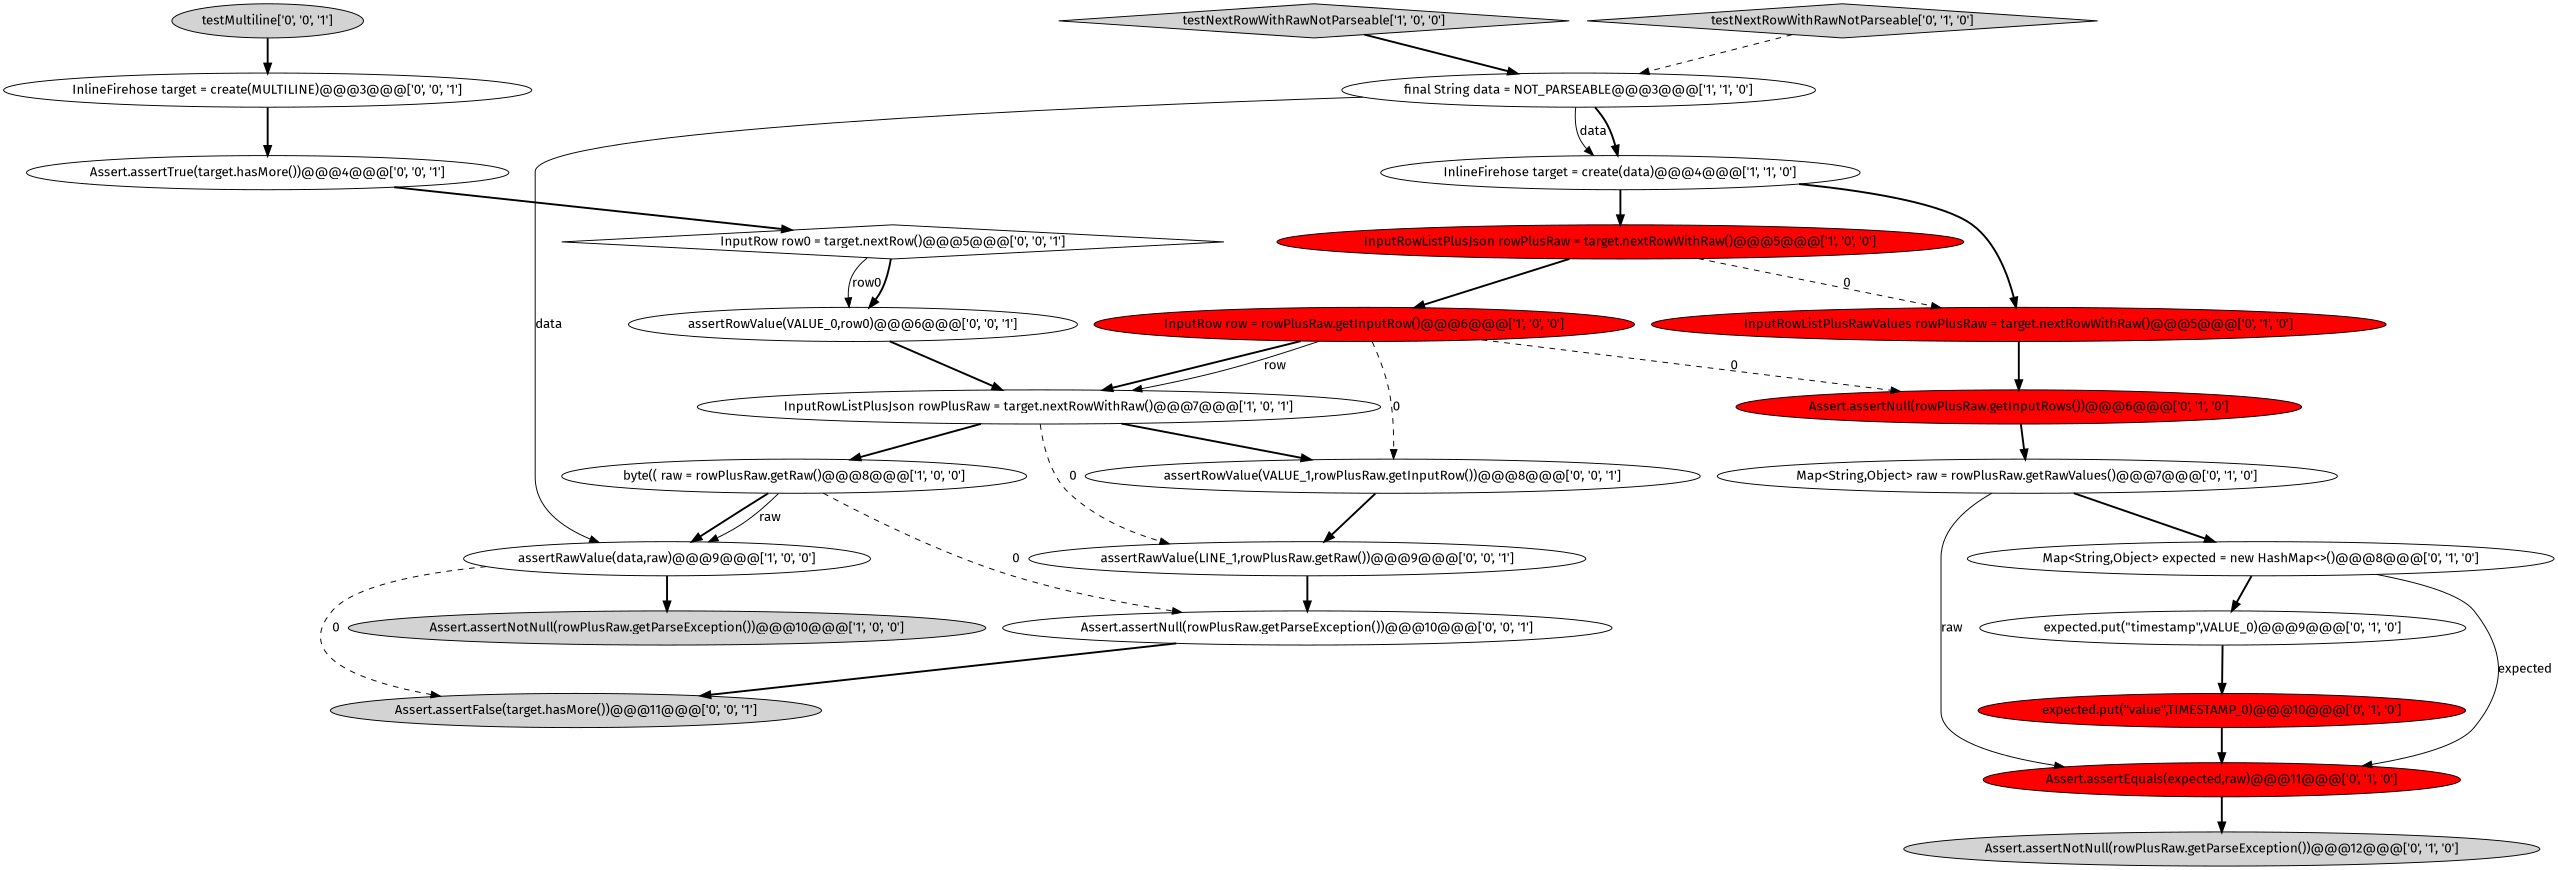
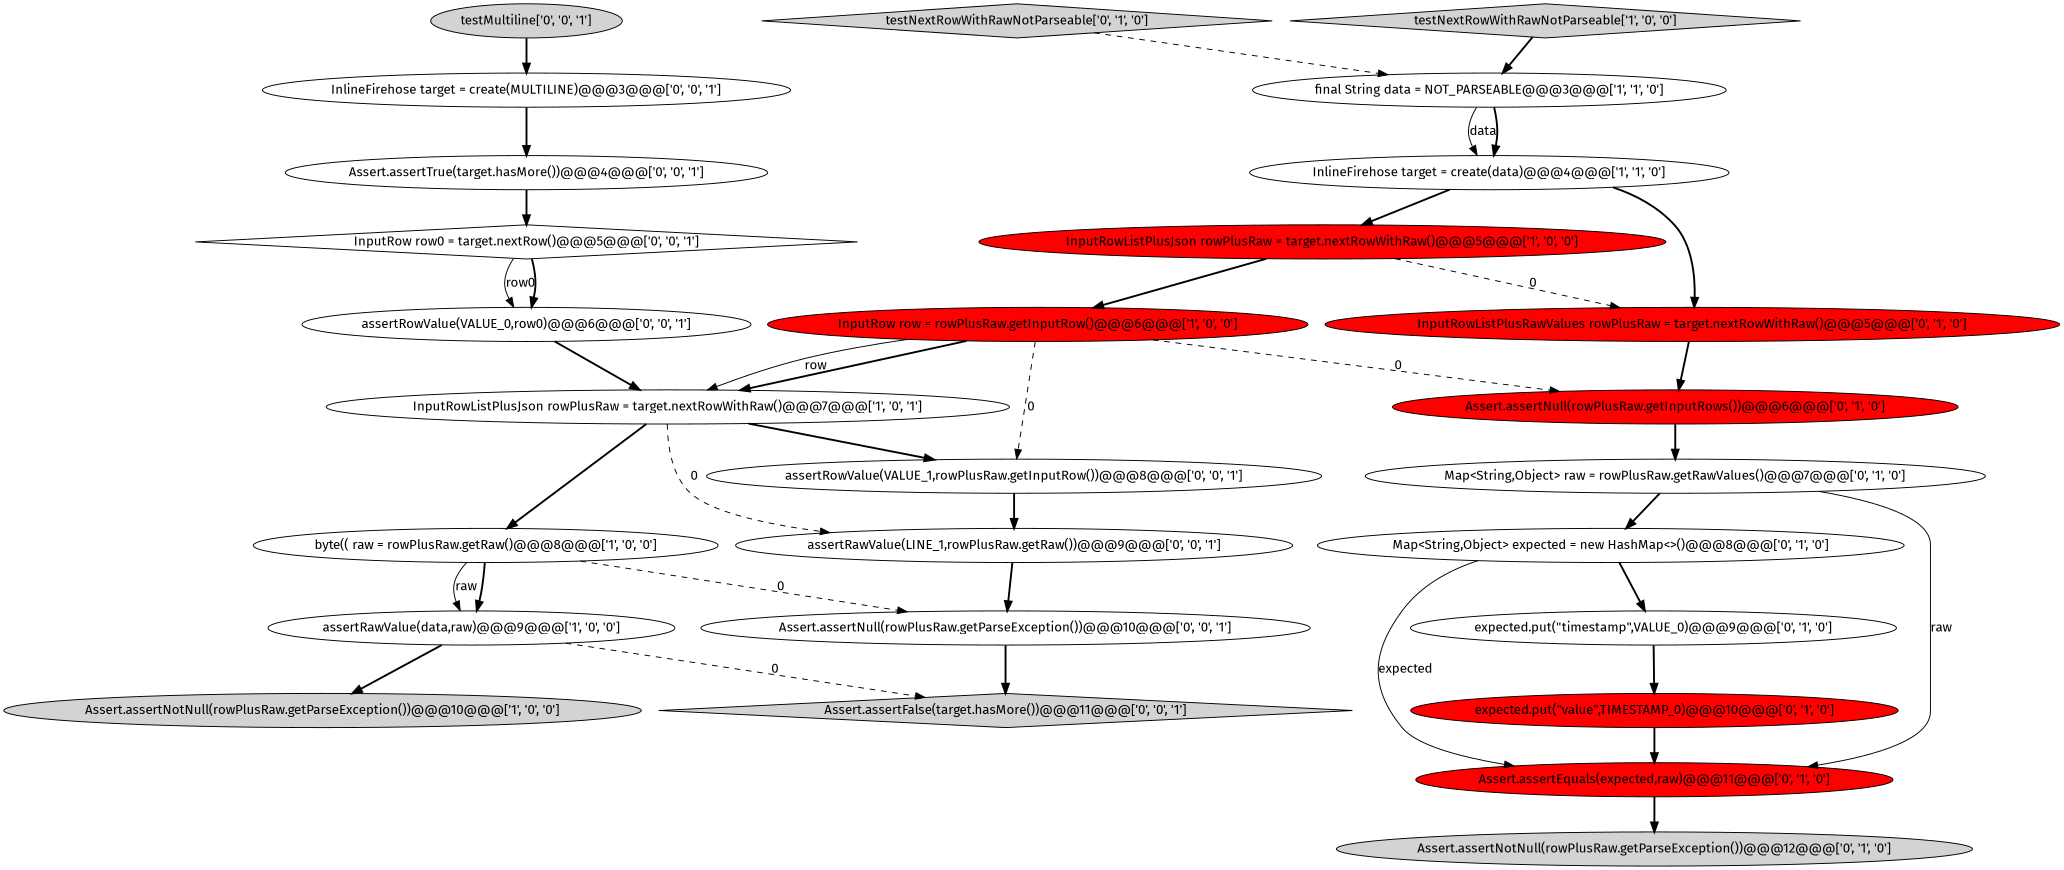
edge "final String data = NOT_PARSEABLE@@@3@@@['1', '1', '0']" -> "assertRawValue(data,raw)@@@9@@@['1', '0', '0']": removed, label "data"
node "Assert.assertFalse(target.hasMore())@@@11@@@['0', '0', '1']": shape ellipse -> diamond
